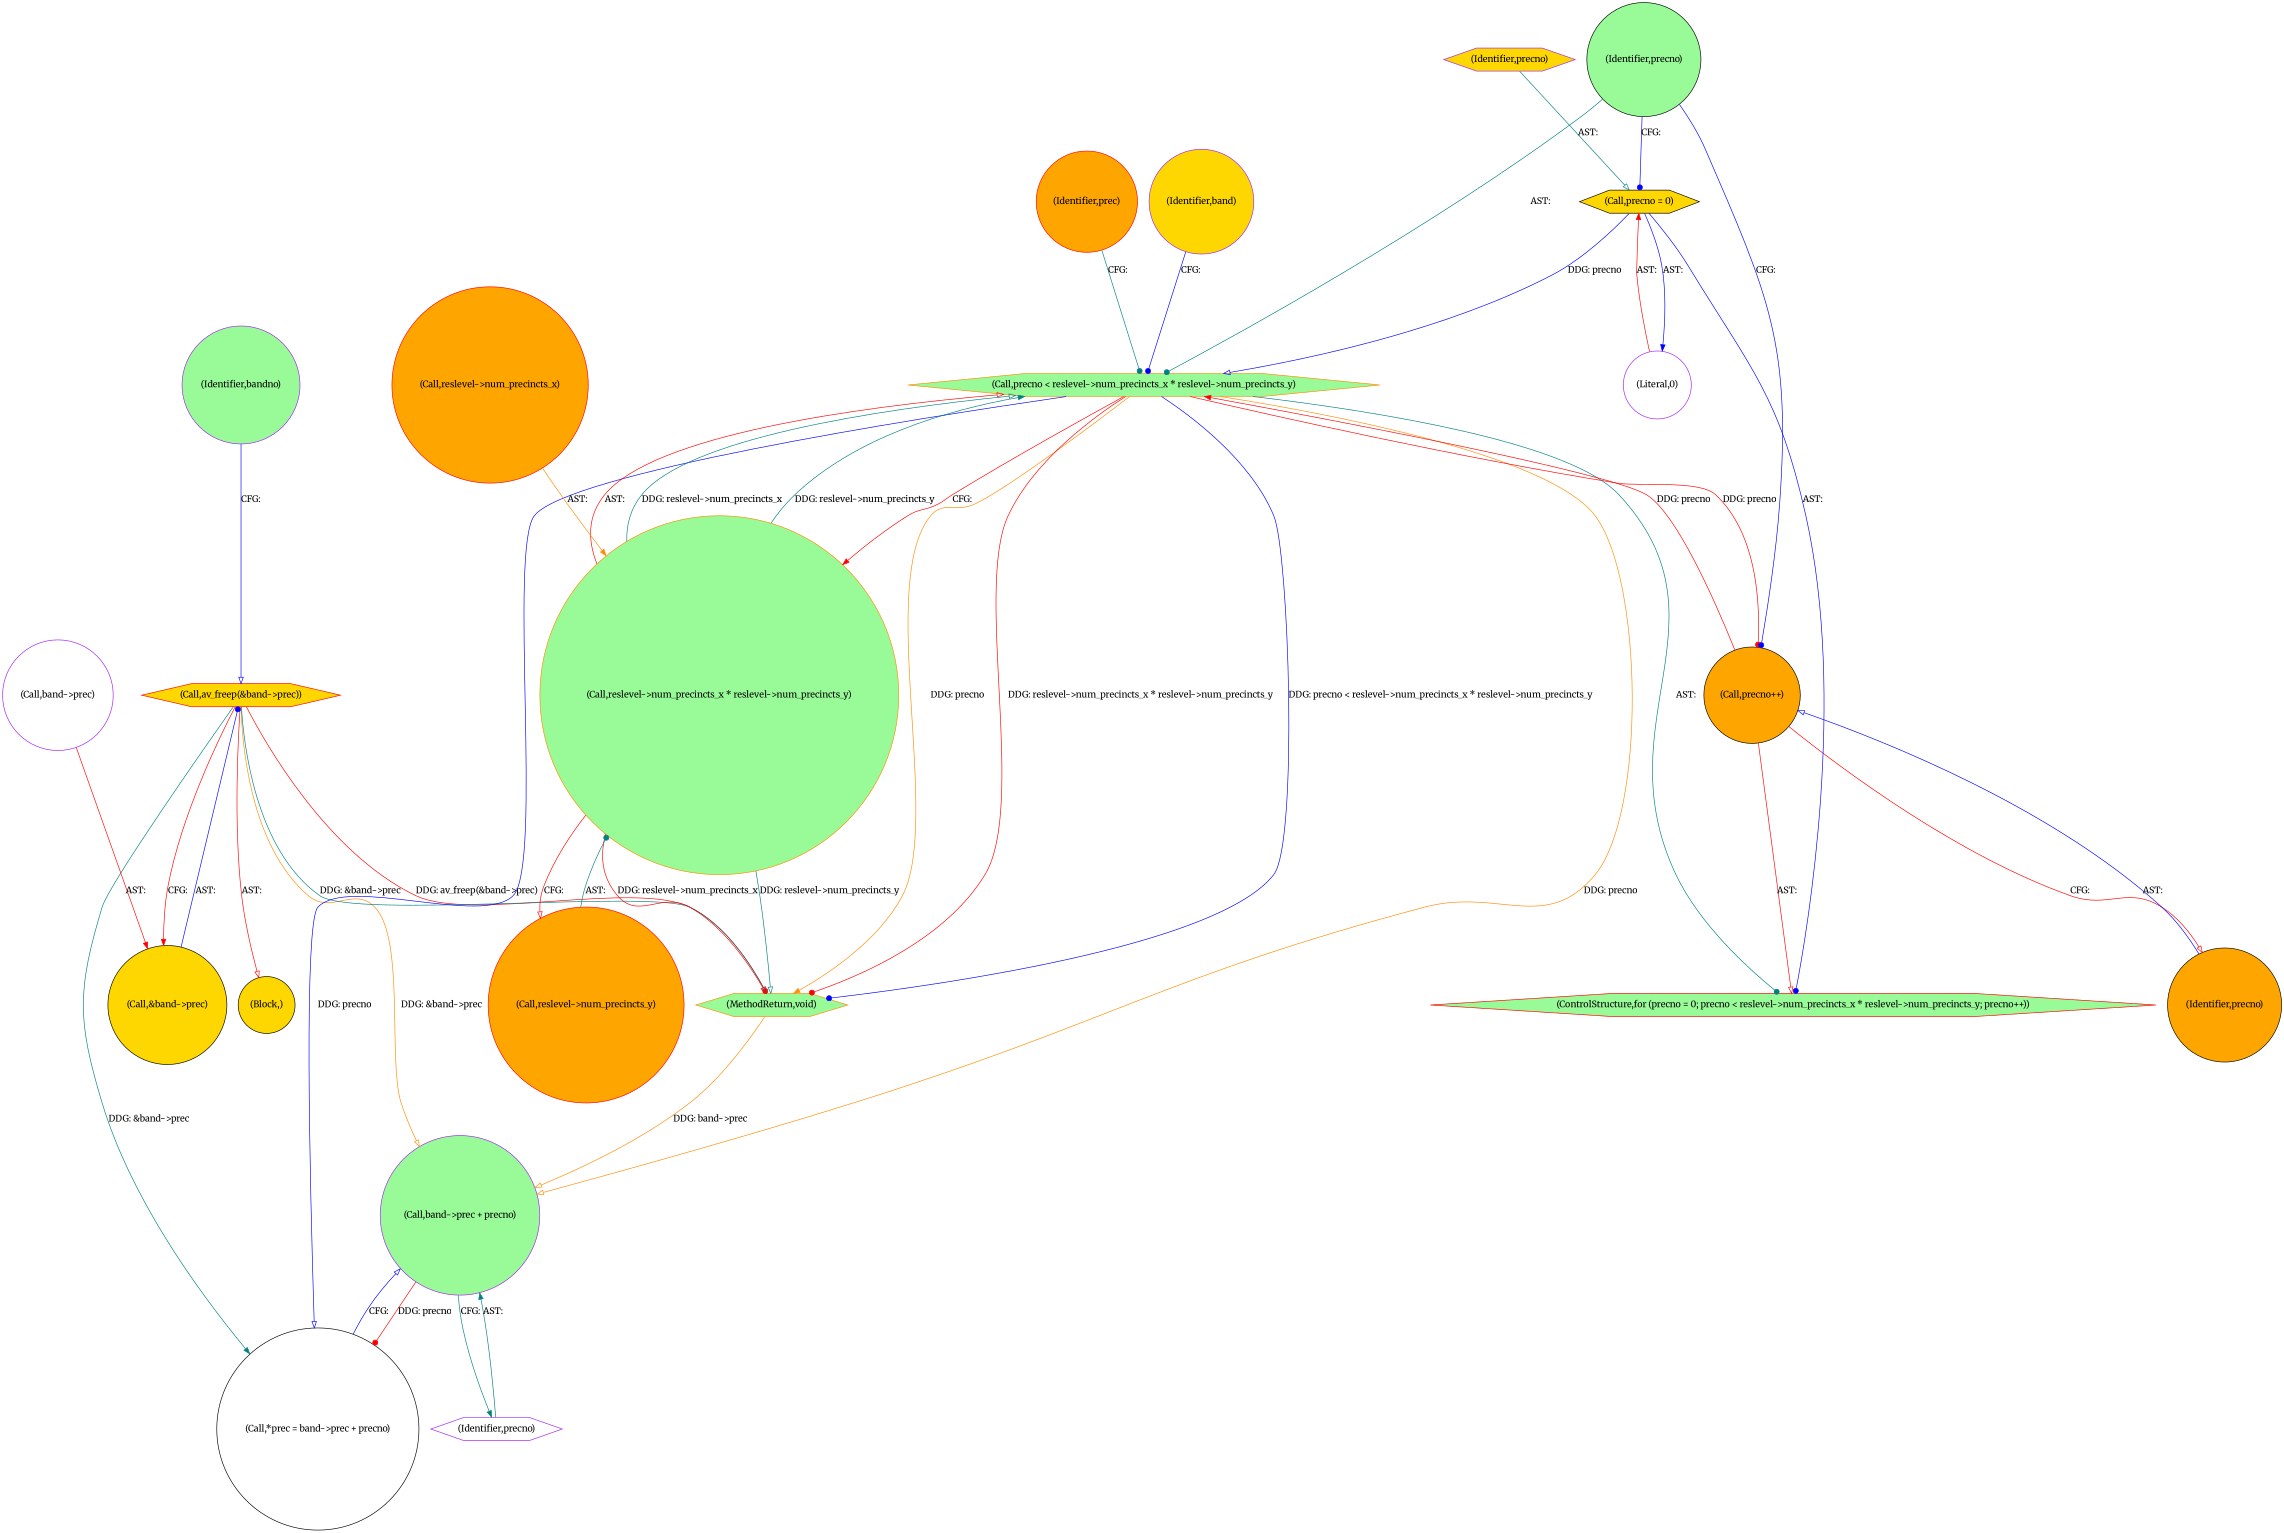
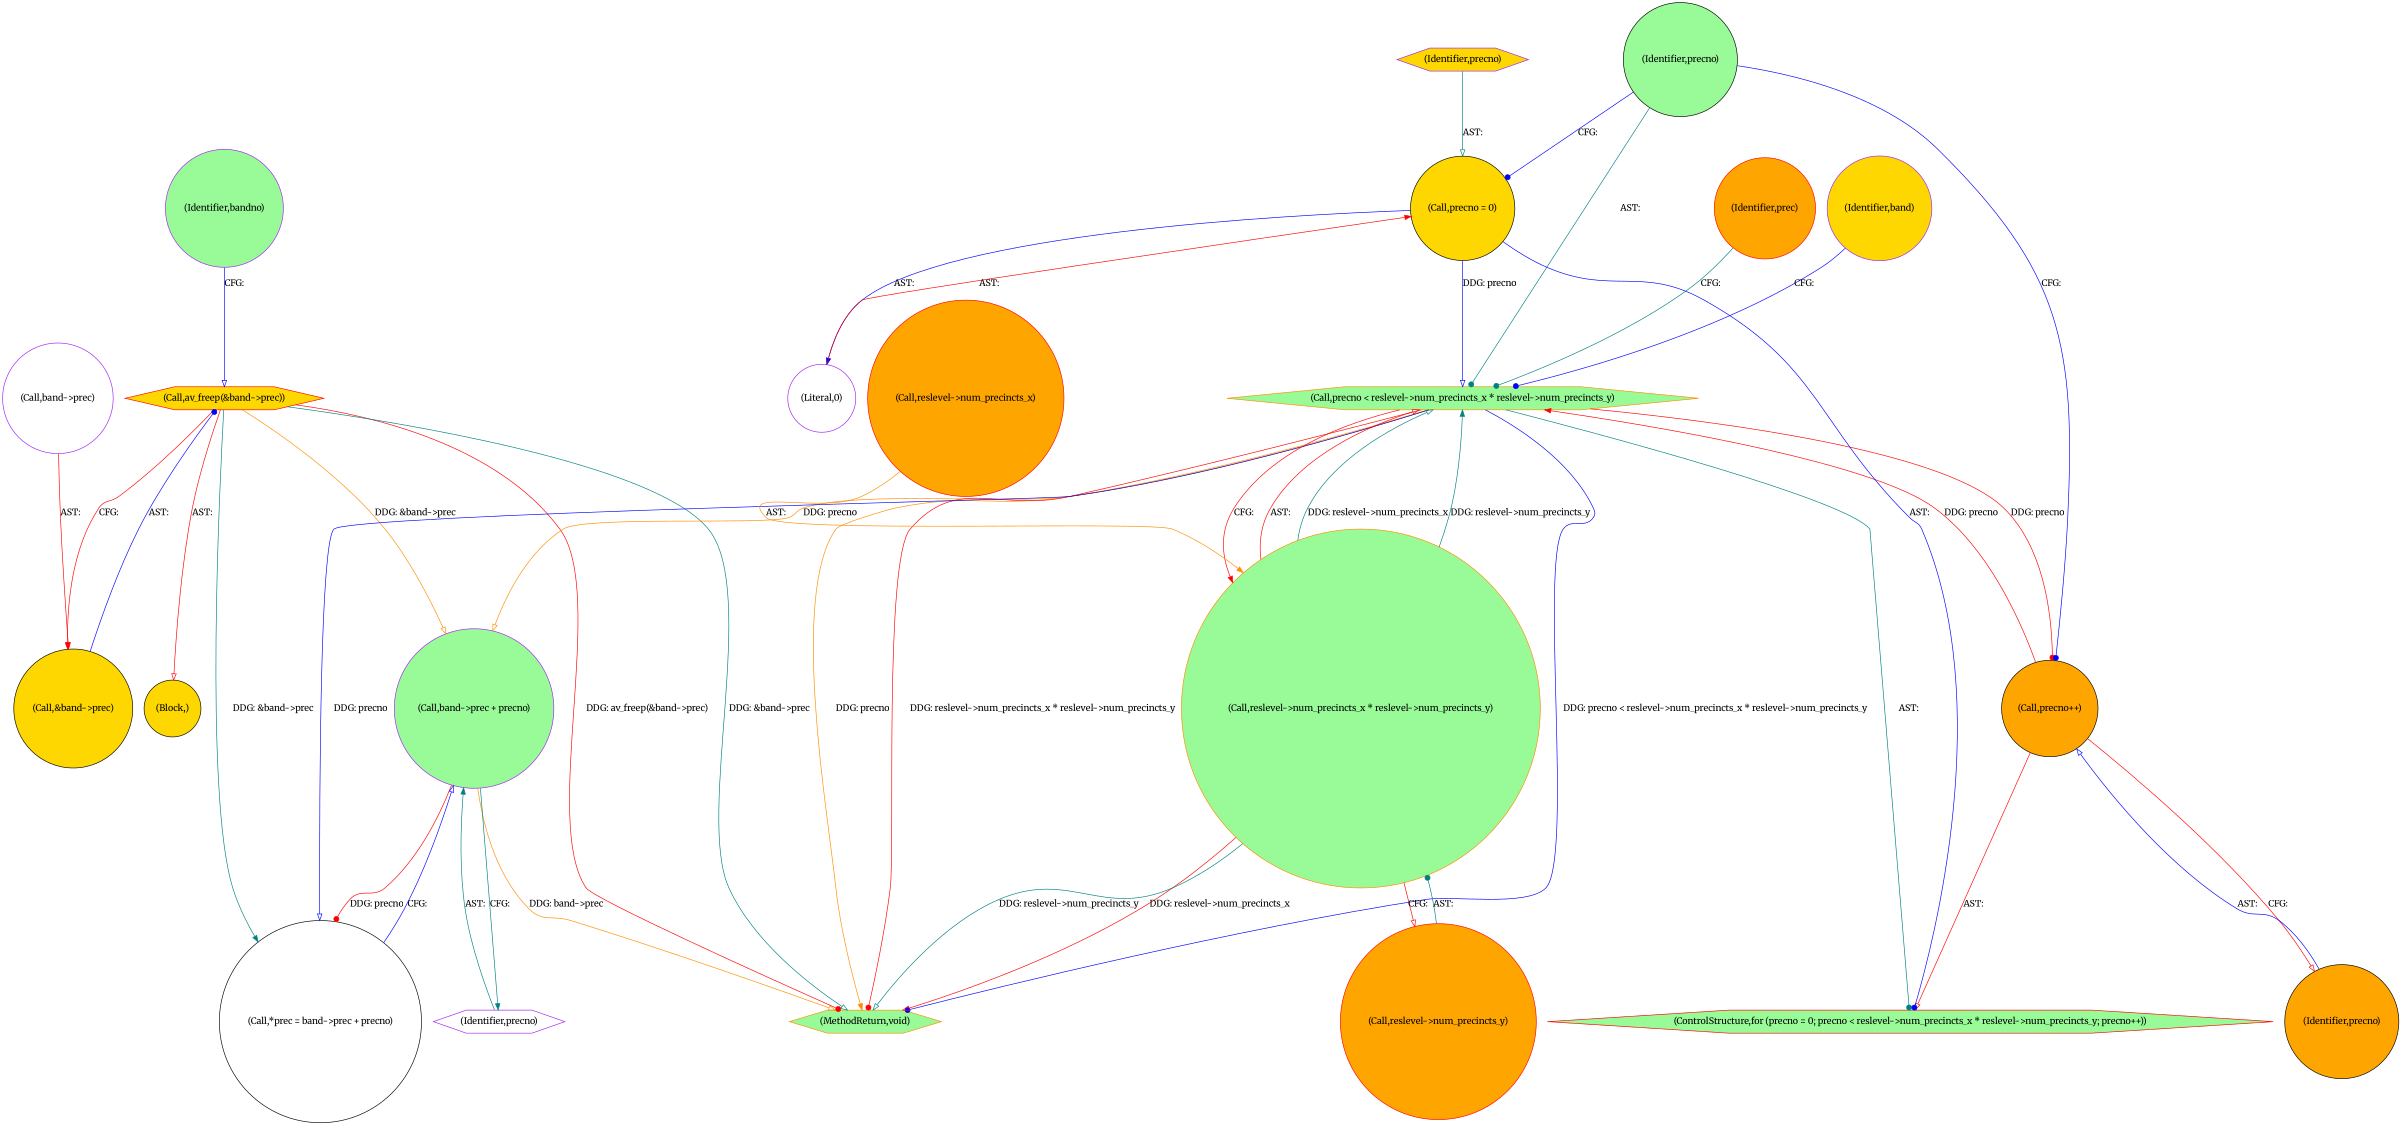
node "(Call,precno = 0)": shape hexagon -> circle
edge "(MethodReturn,void)" -> "(Call,band->prec + precno)": reversed
